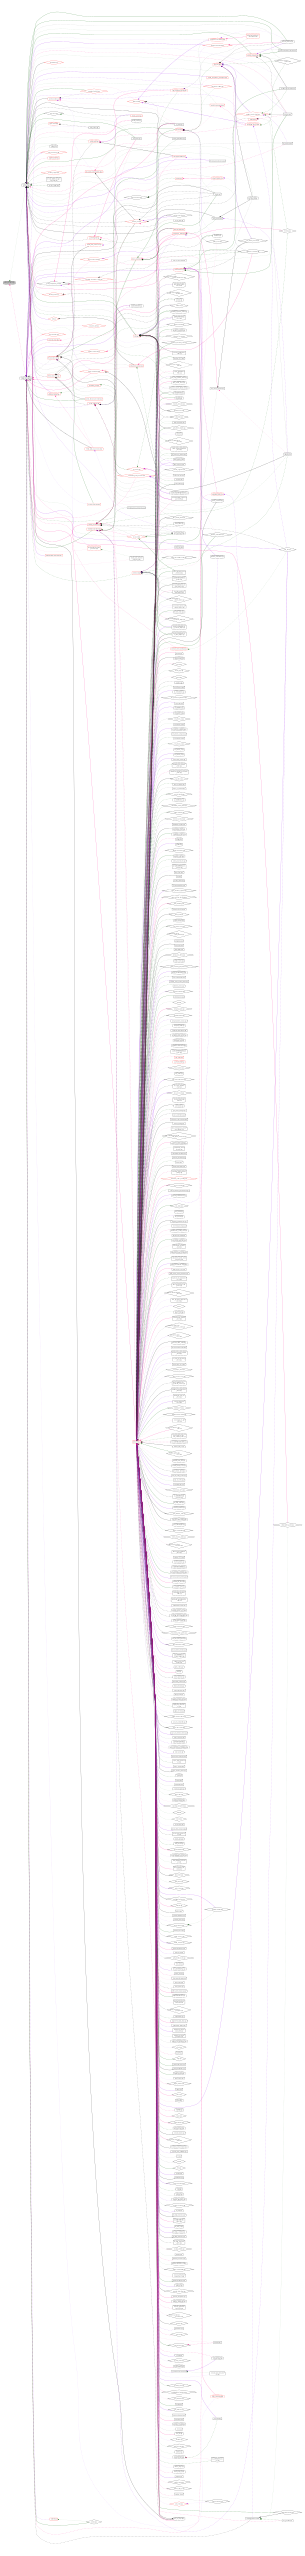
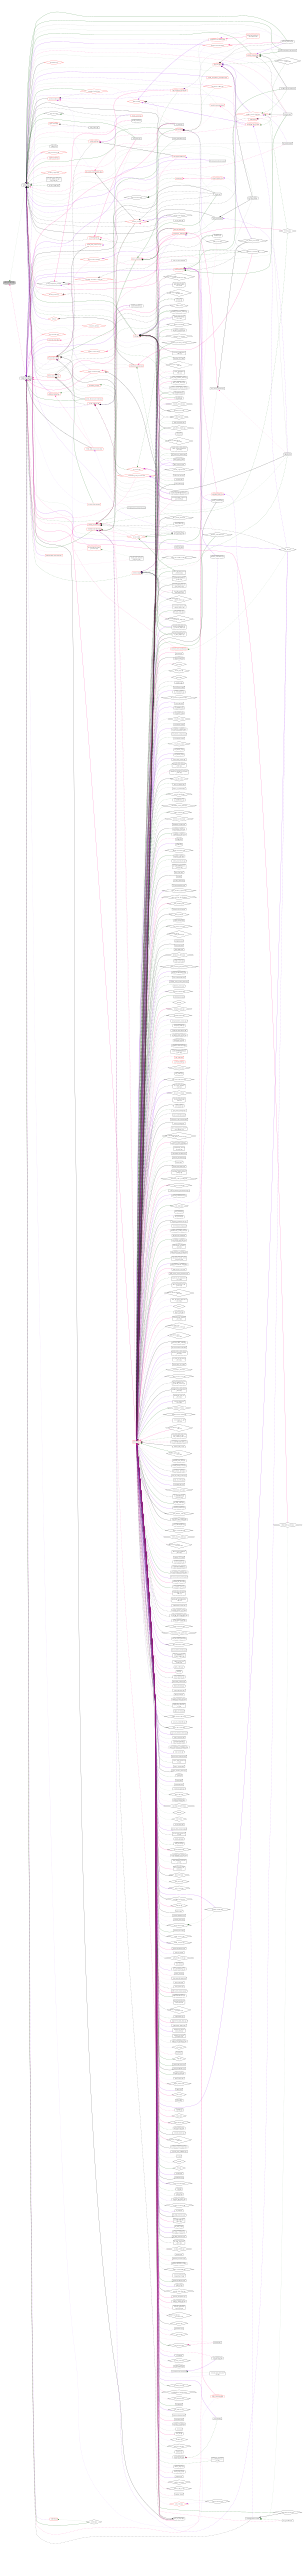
node "transform_reduce_scaling.cpp": color red -> black
